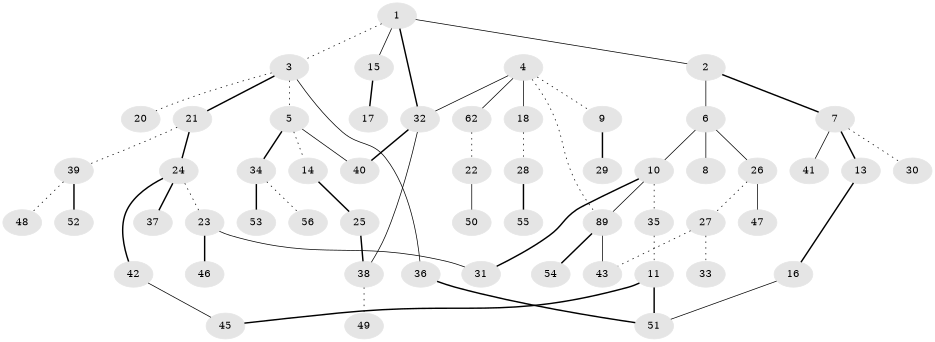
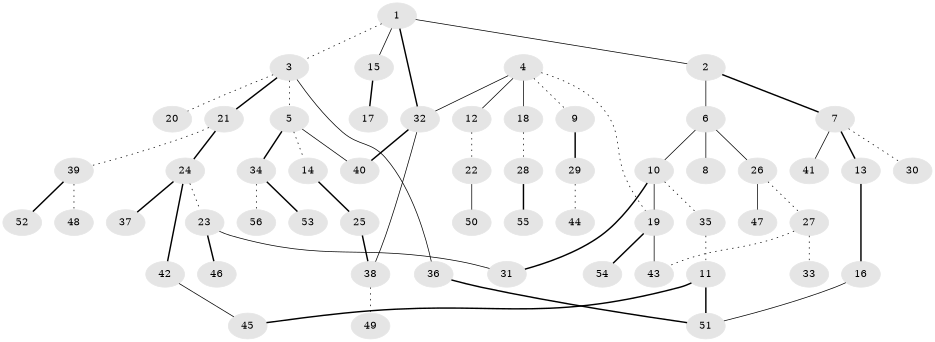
node "62": label "62" -> "12"
node "44": added
node "89": label "89" -> "19"
